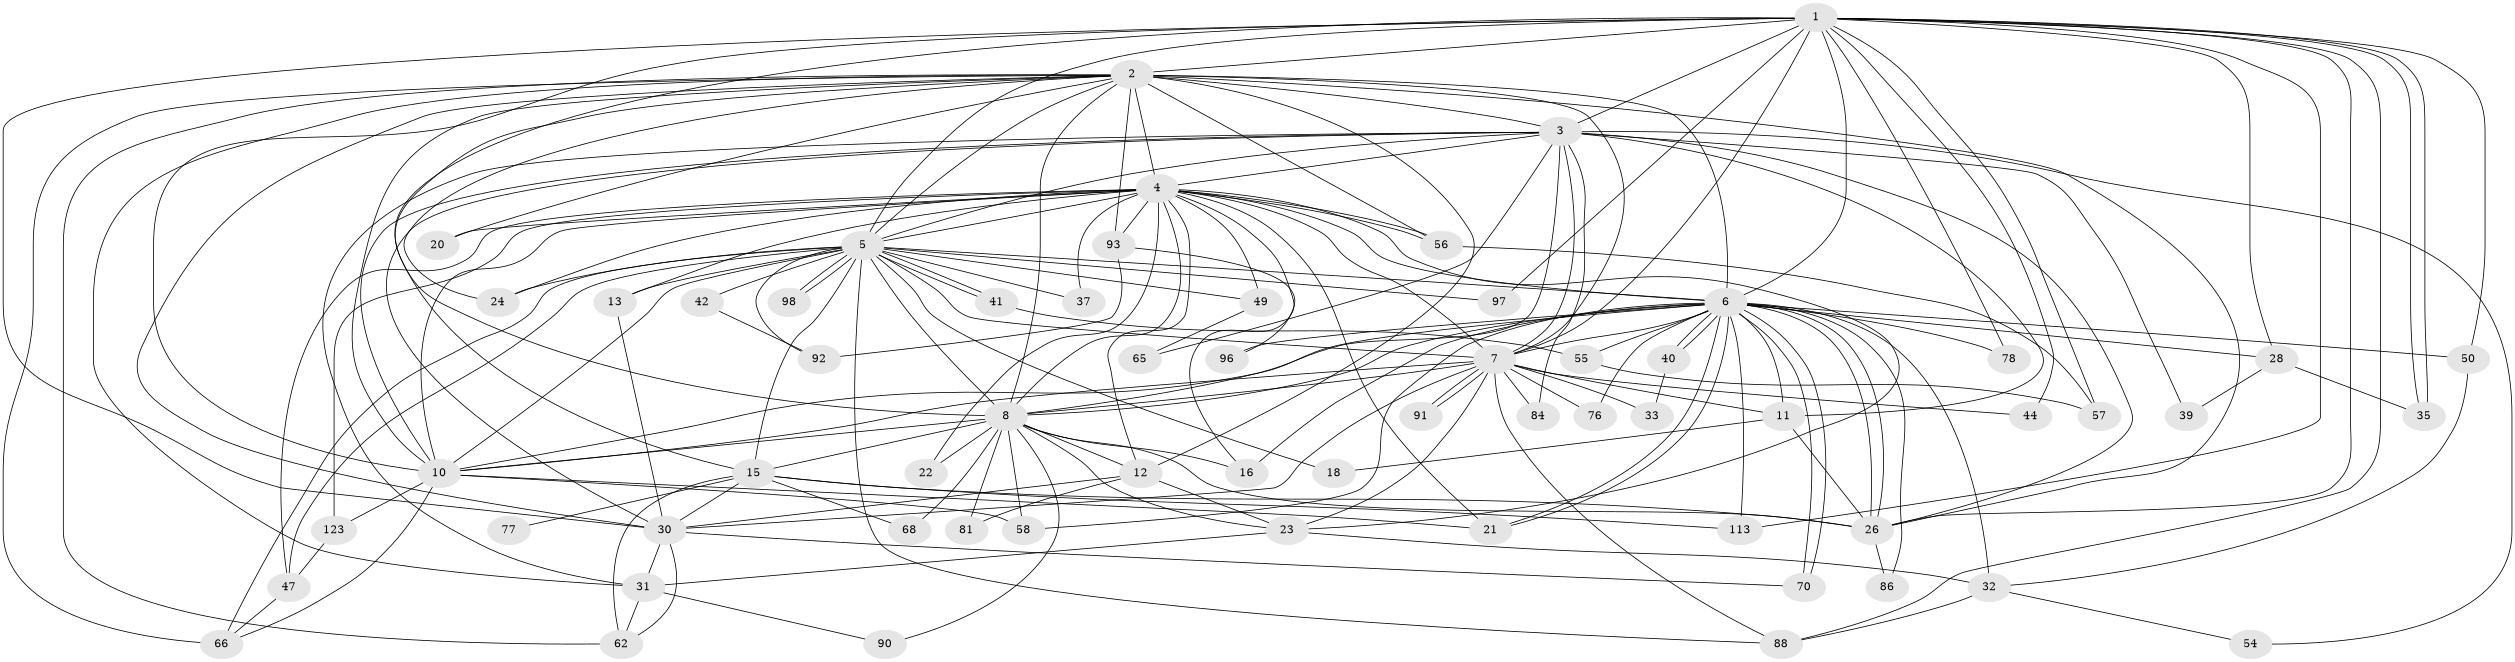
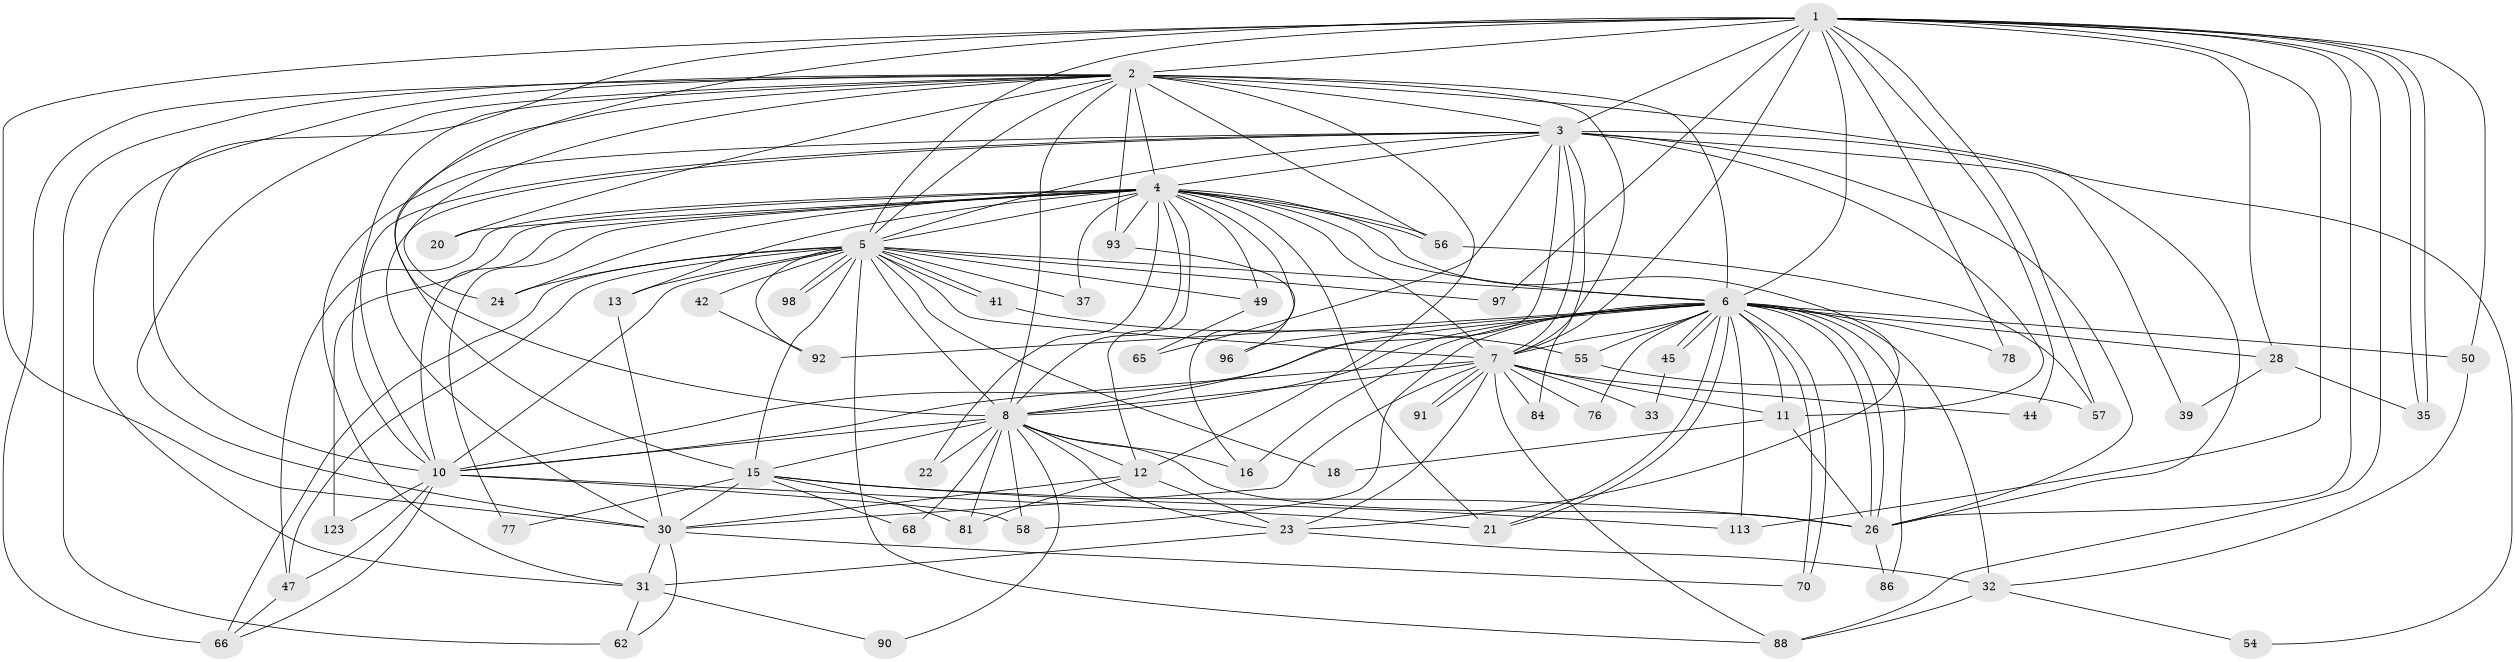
edge "4" -- "77": added
edge "93" -- "92": now "6" -- "92"
node "40": label "40" -> "45"
edge "15" -- "62": now "15" -- "81"
edge "123" -- "47": now "10" -- "47"
